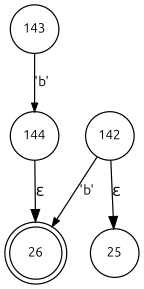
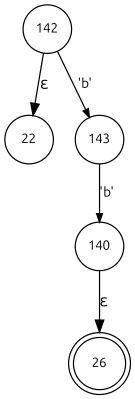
node "144": label "144" -> "140"
edge "142" -> "26": now "142" -> "143"
node "25": label "25" -> "22"
